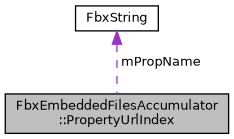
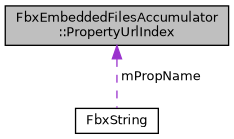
edge "FbxEmbeddedFilesAccumulator ::PropertyUrlIndex" -> "FbxString": reversed
